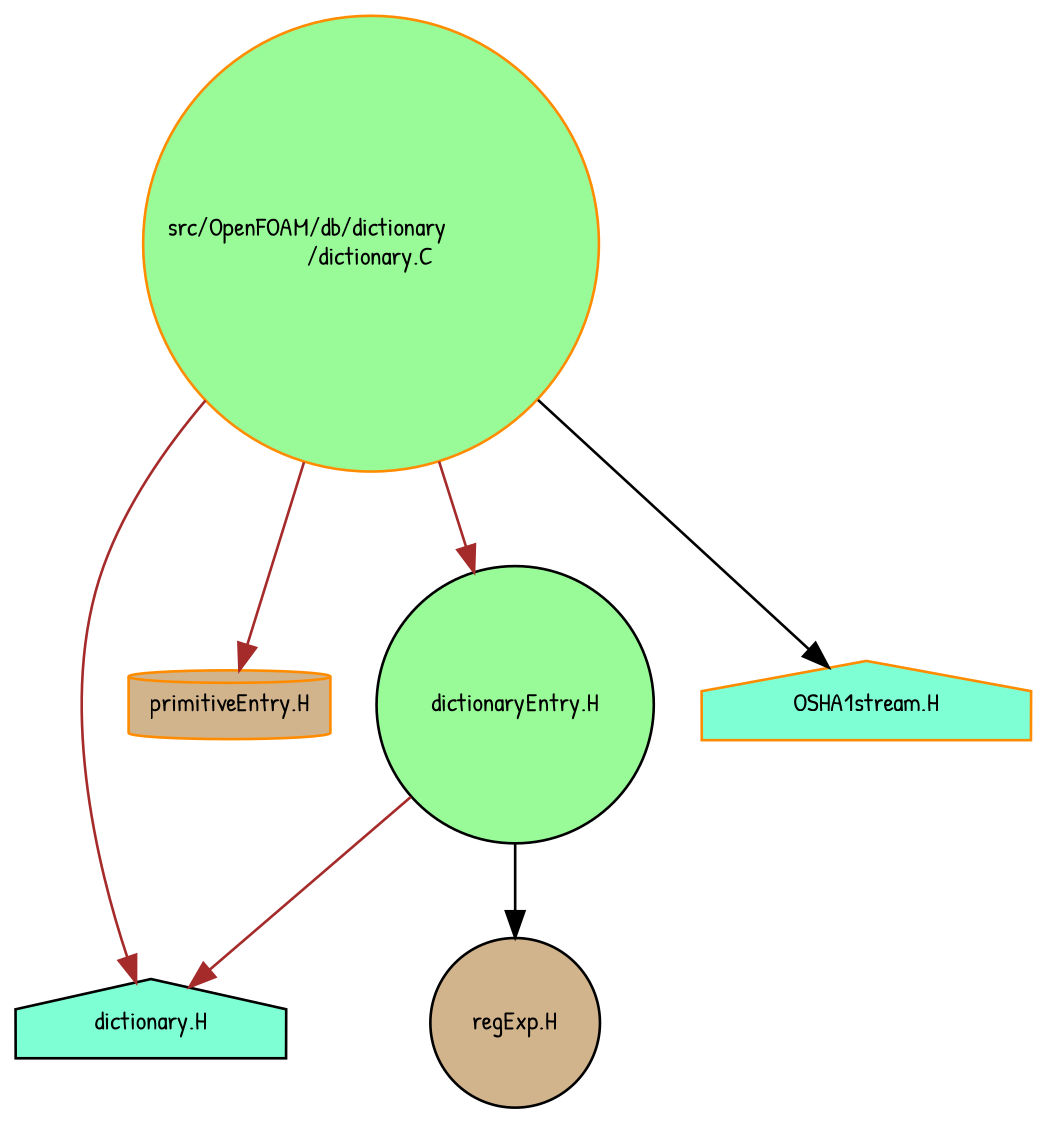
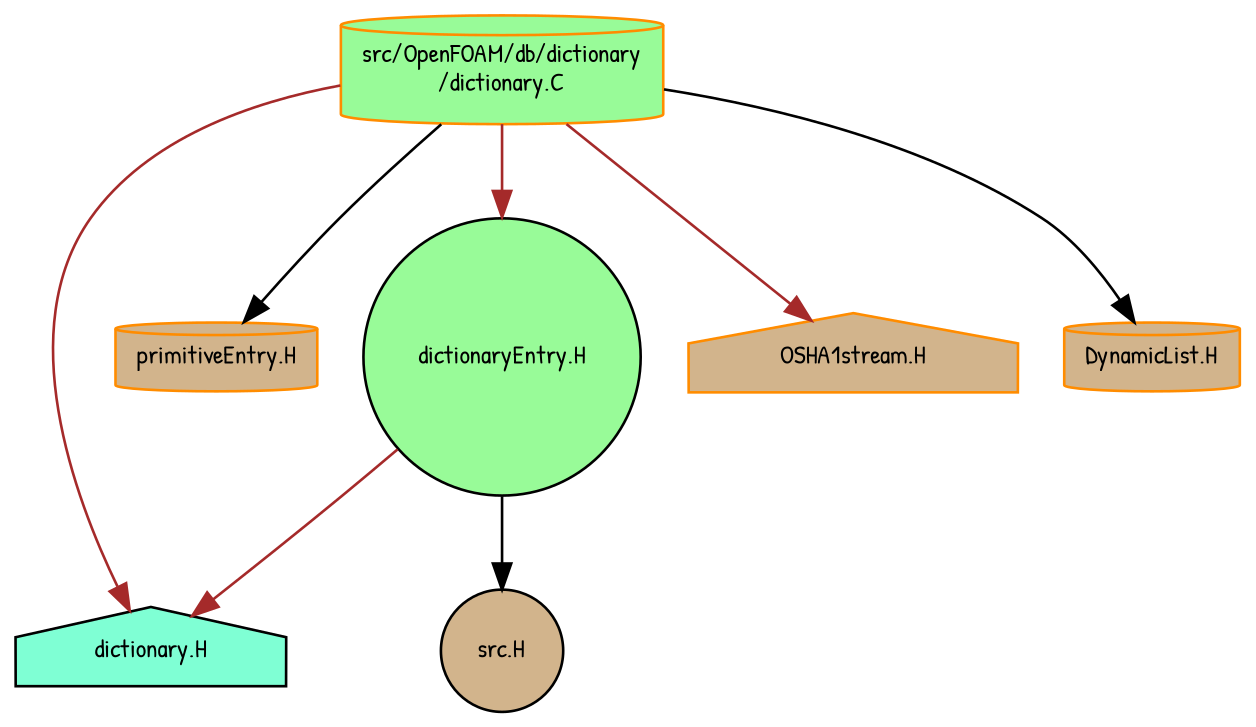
node "src/OpenFOAM/db/dictionary /dictionary.C": shape circle -> cylinder
node "DynamicList.H": added
edge "src/OpenFOAM/db/dictionary /dictionary.C" -> "OSHA1stream.H": color black -> brown
edge "src/OpenFOAM/db/dictionary /dictionary.C" -> "primitiveEntry.H": color brown -> black
node "OSHA1stream.H": fillcolor aquamarine -> tan
node "regExp.H": label "regExp.H" -> "src.H"
